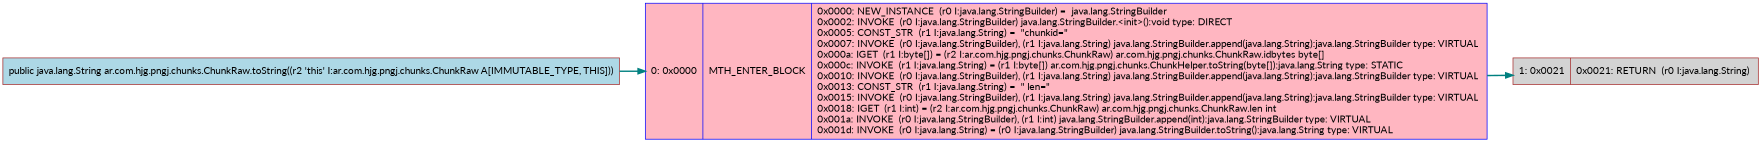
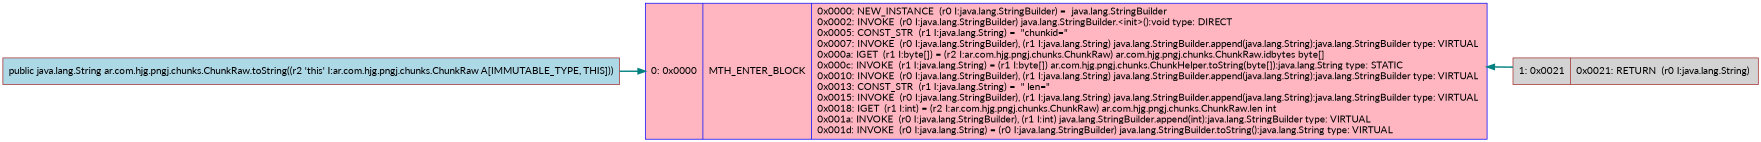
edge "0: 0x0000" -> "1: 0x0021": reversed
